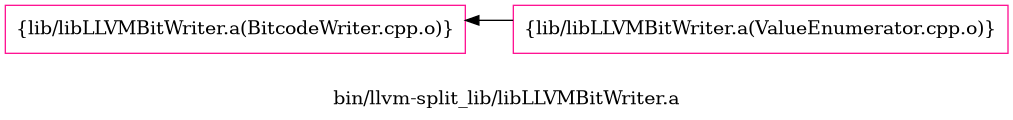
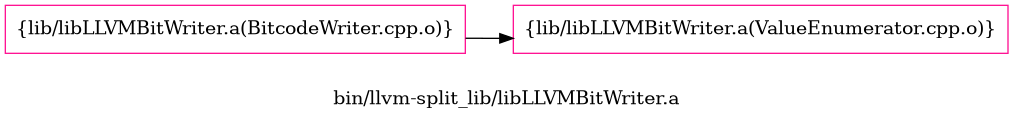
edge "{lib/libLLVMBitWriter.a(ValueEnumerator.cpp.o)}" -> "{lib/libLLVMBitWriter.a(BitcodeWriter.cpp.o)}": reversed
